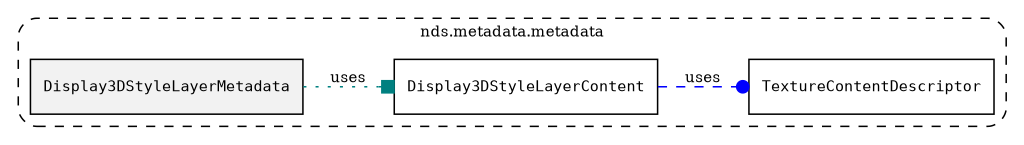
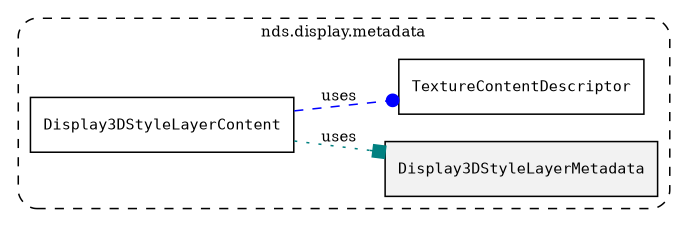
cluster "nds.metadata.metadata": label "nds.metadata.metadata" -> "nds.display.metadata"
edge "Display3DStyleLayerMetadata" -> "Display3DStyleLayerContent": reversed
